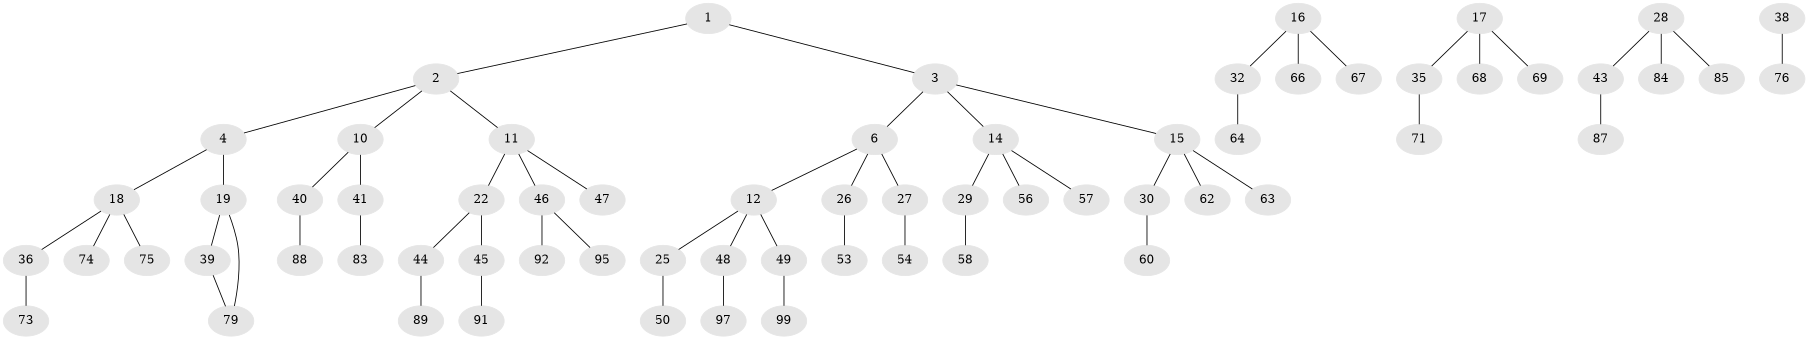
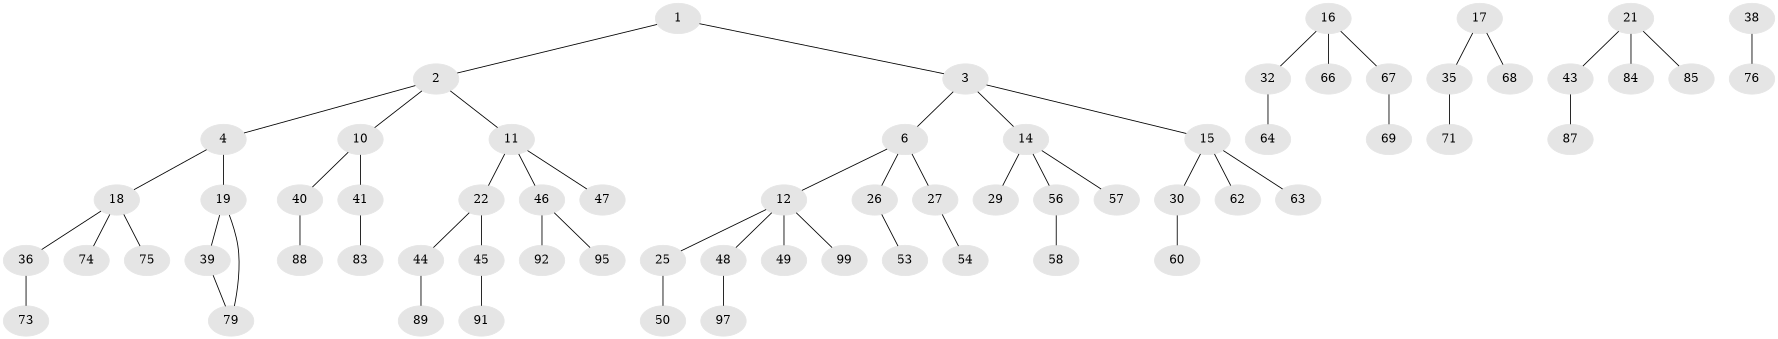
node "28": label "28" -> "21"
edge "17" -- "69": now "67" -- "69"
edge "29" -- "58": now "56" -- "58"
edge "49" -- "99": now "12" -- "99"
